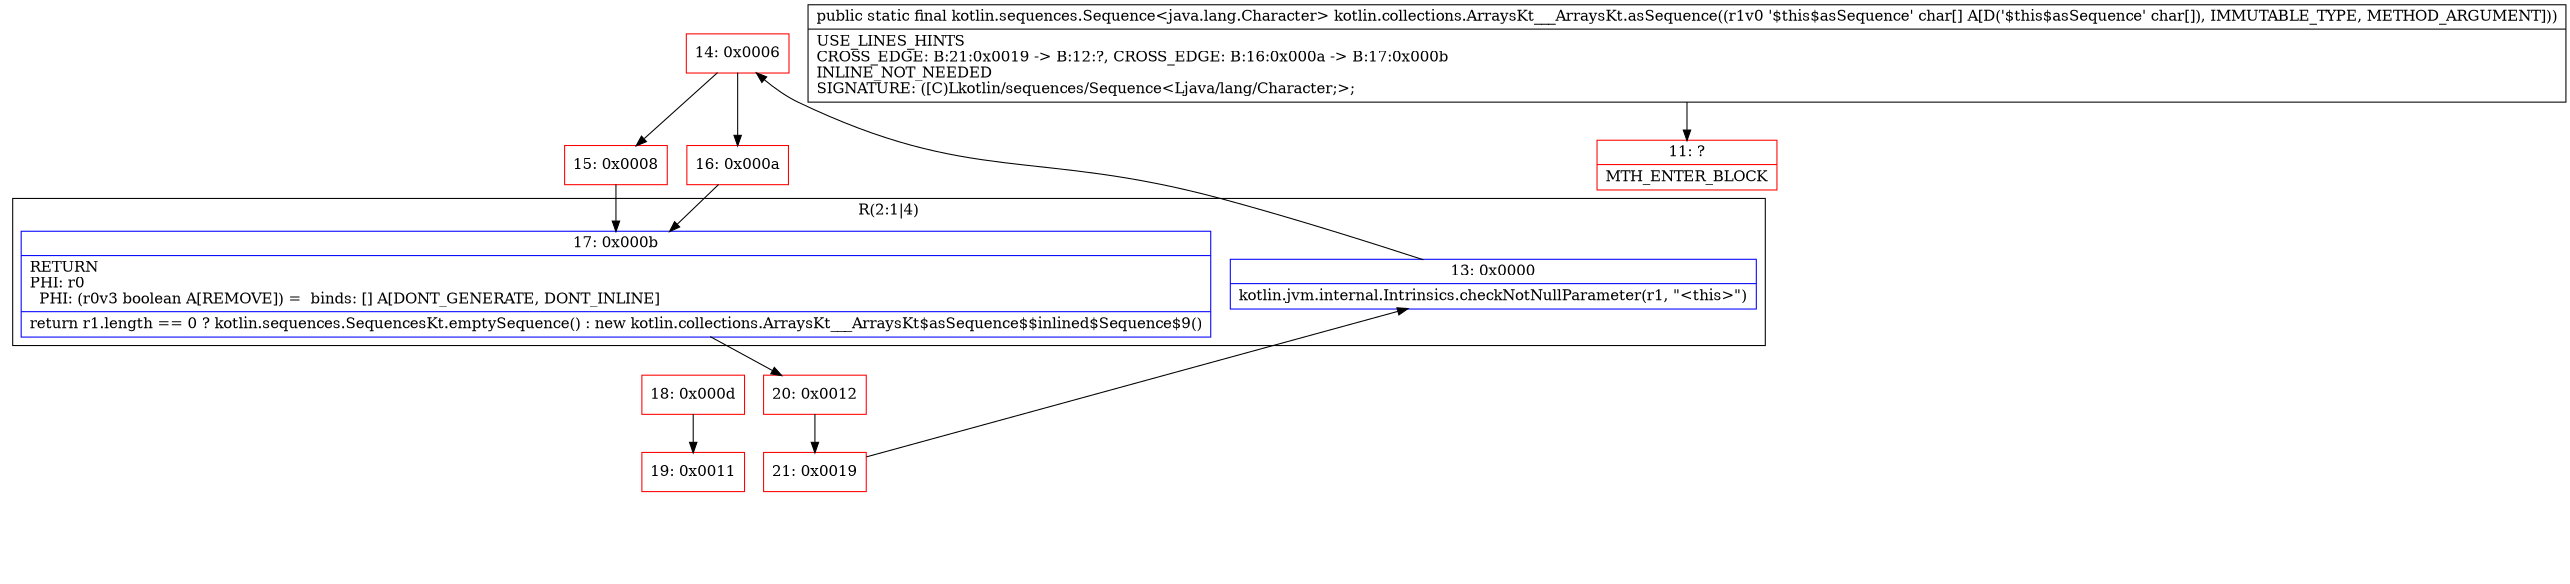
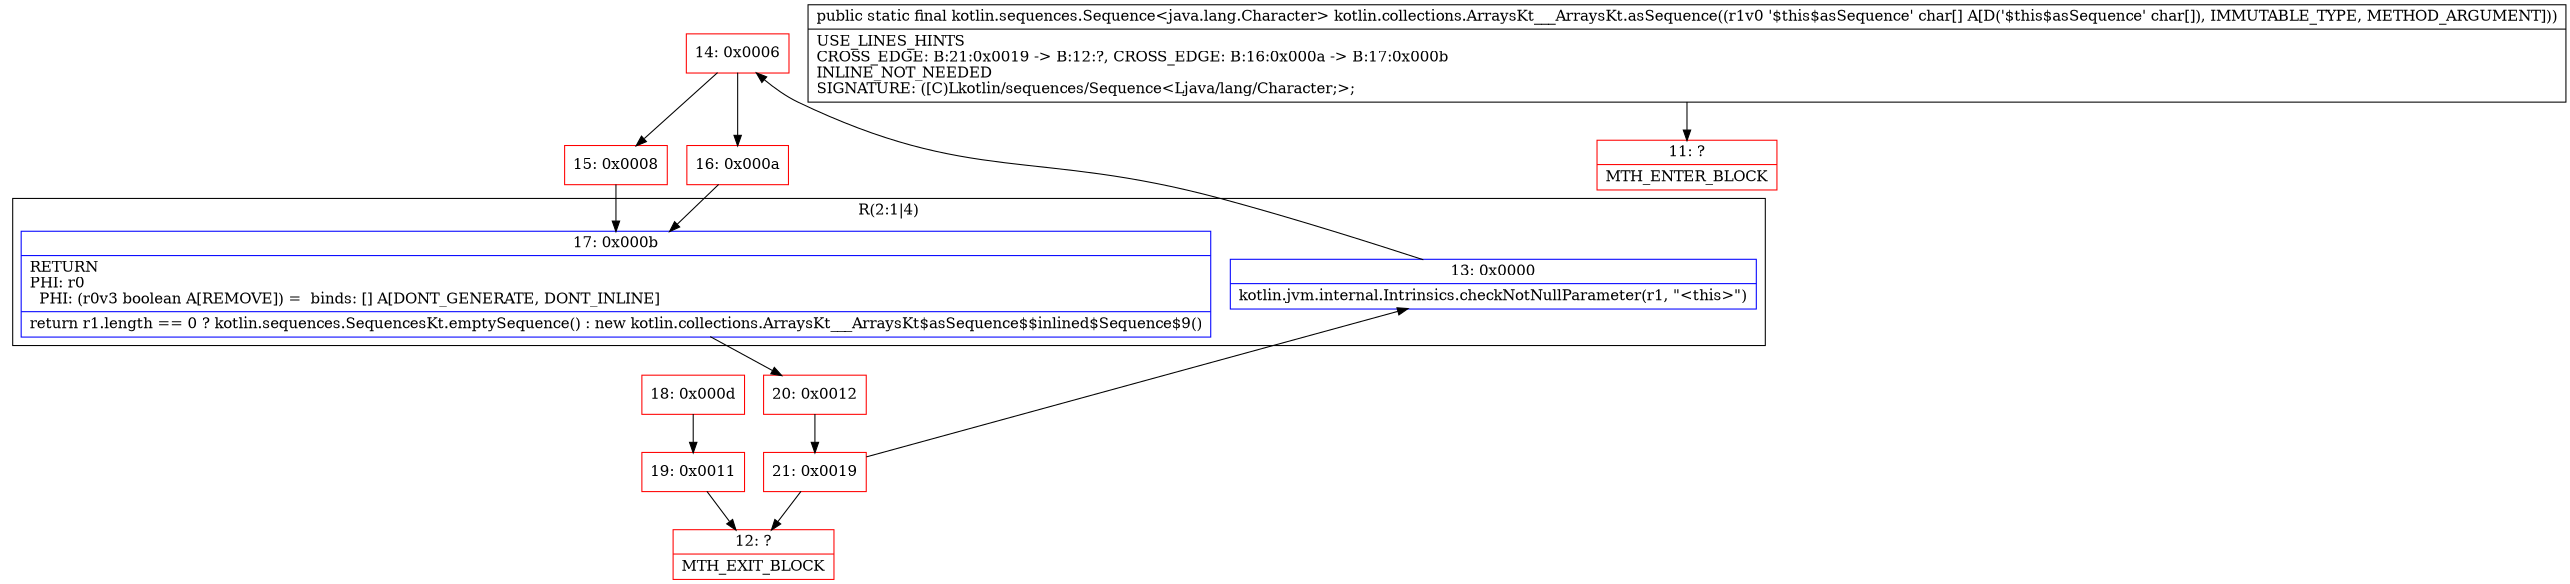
node "12: ?": added
